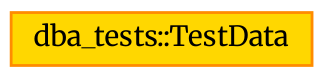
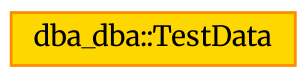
node "dba_tests::TestData": label "dba_tests::TestData" -> "dba_dba::TestData"
